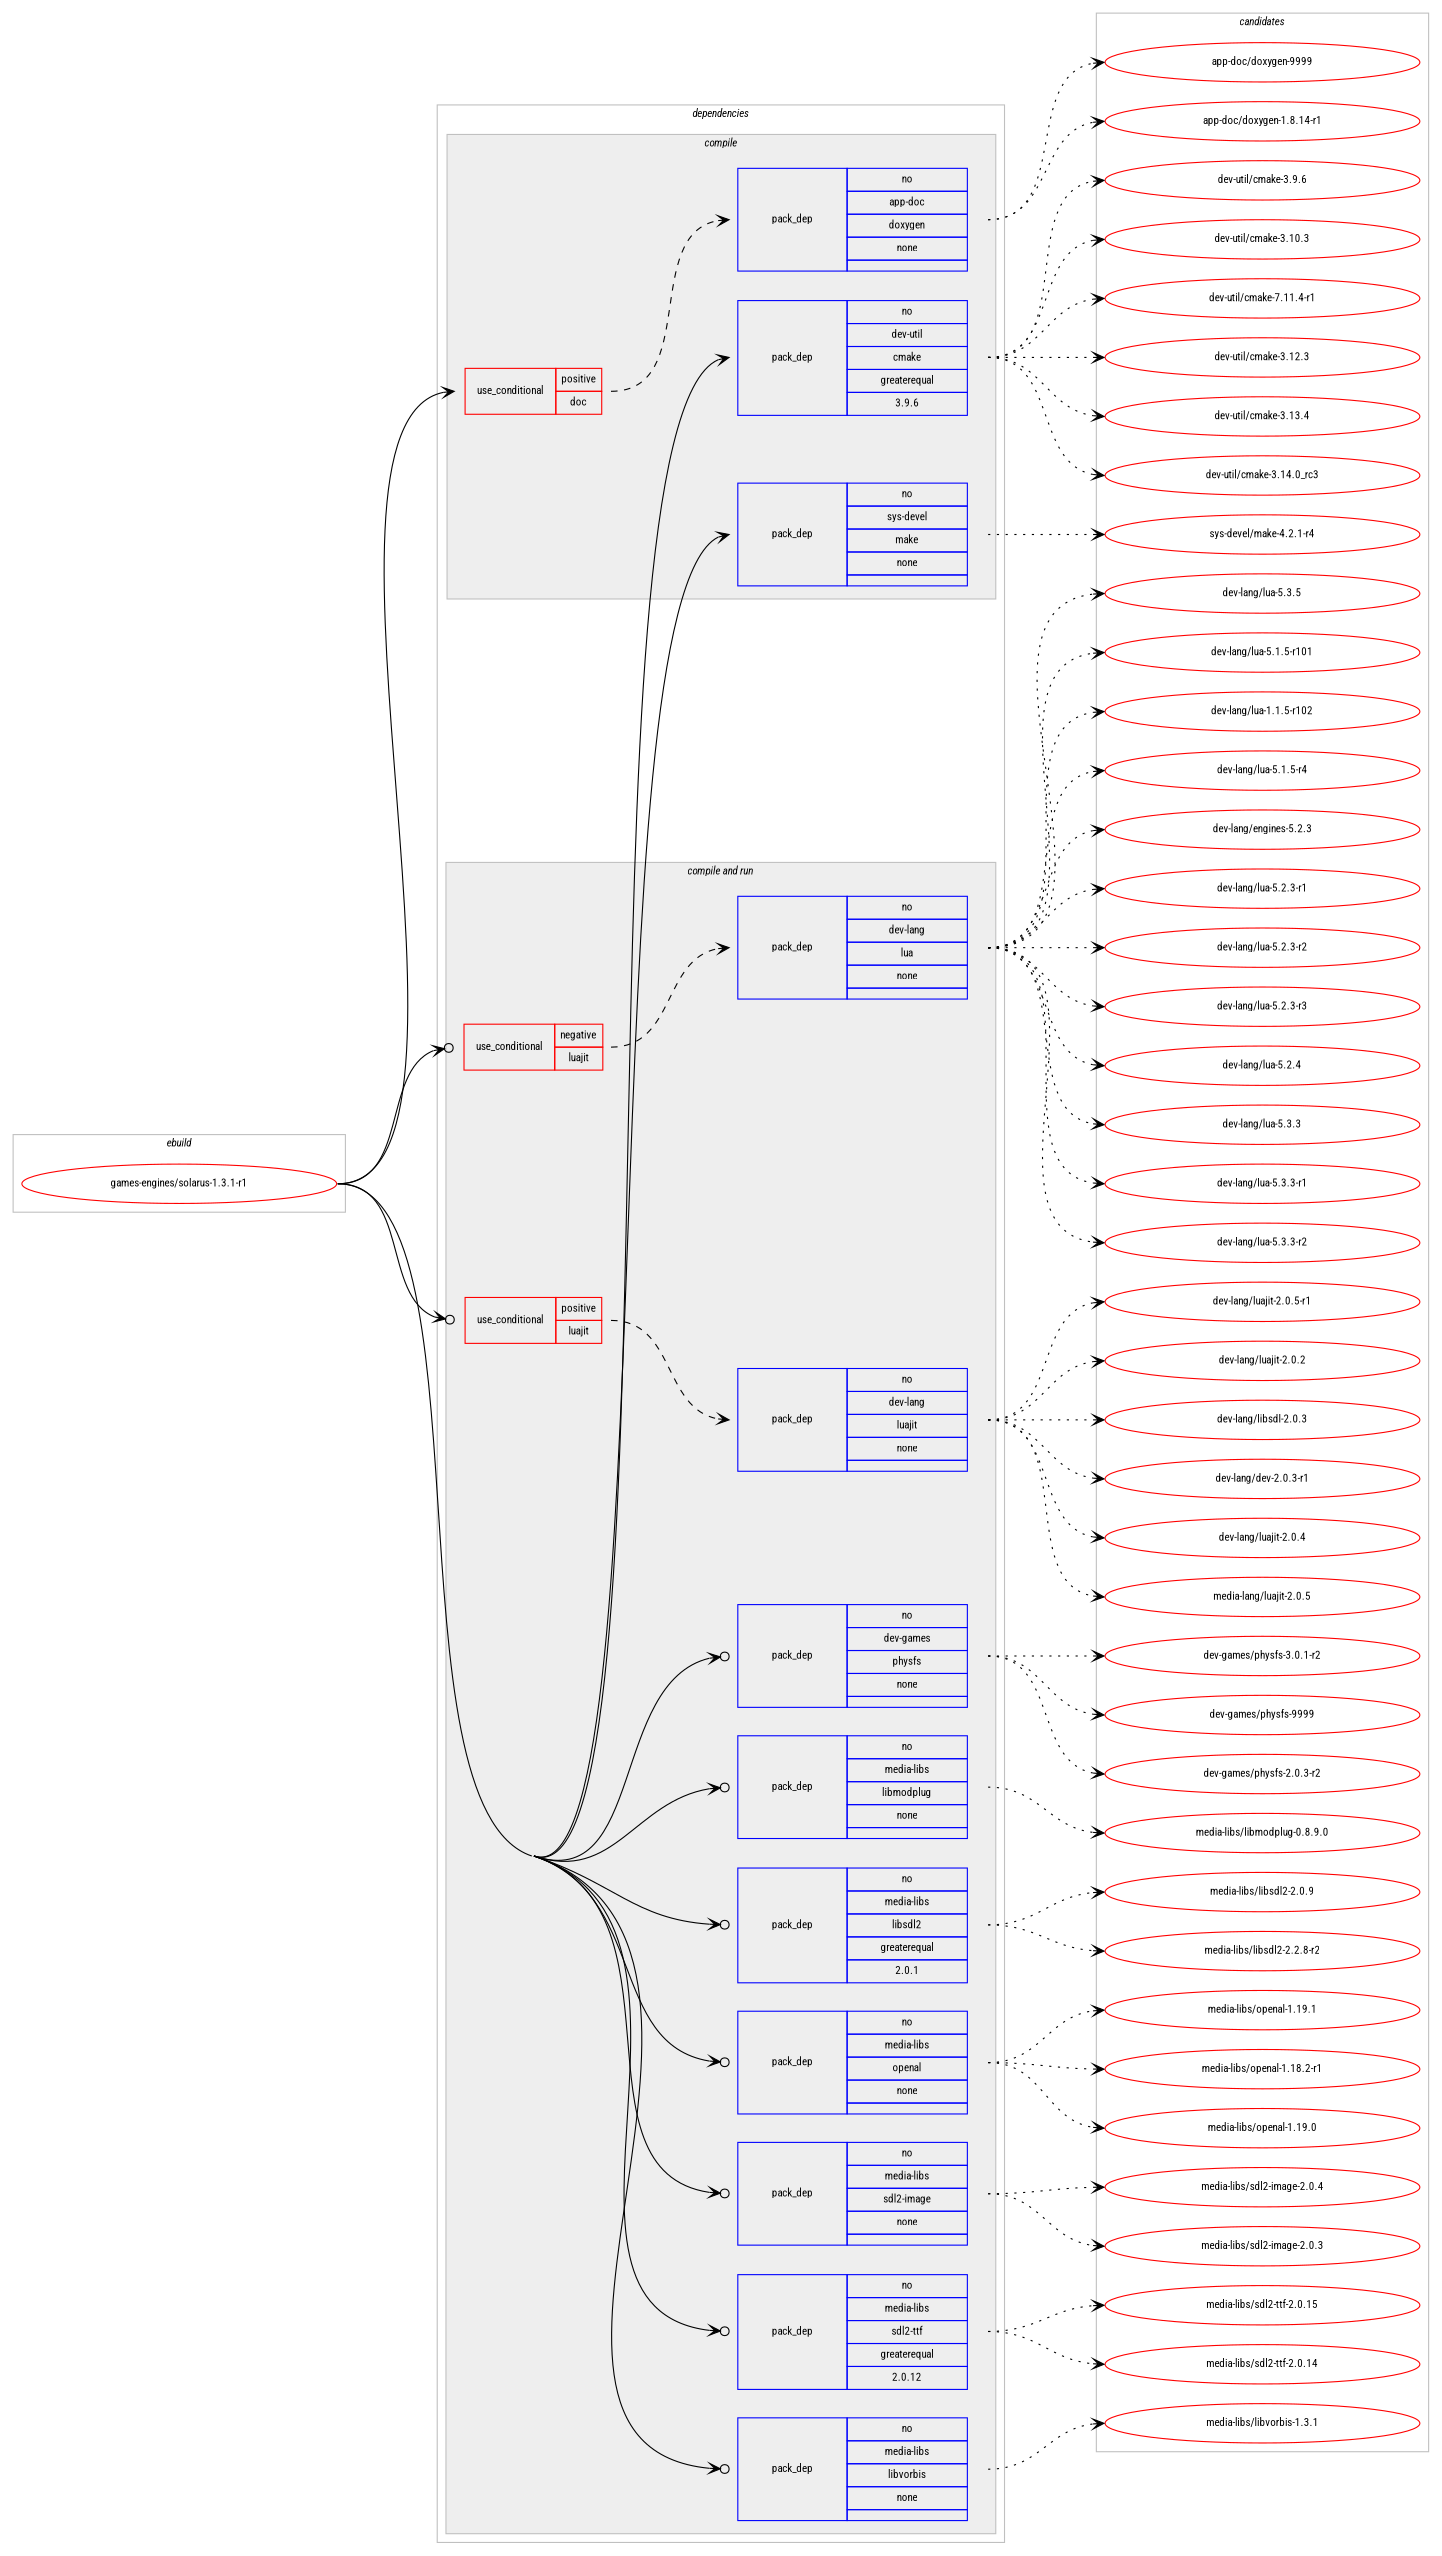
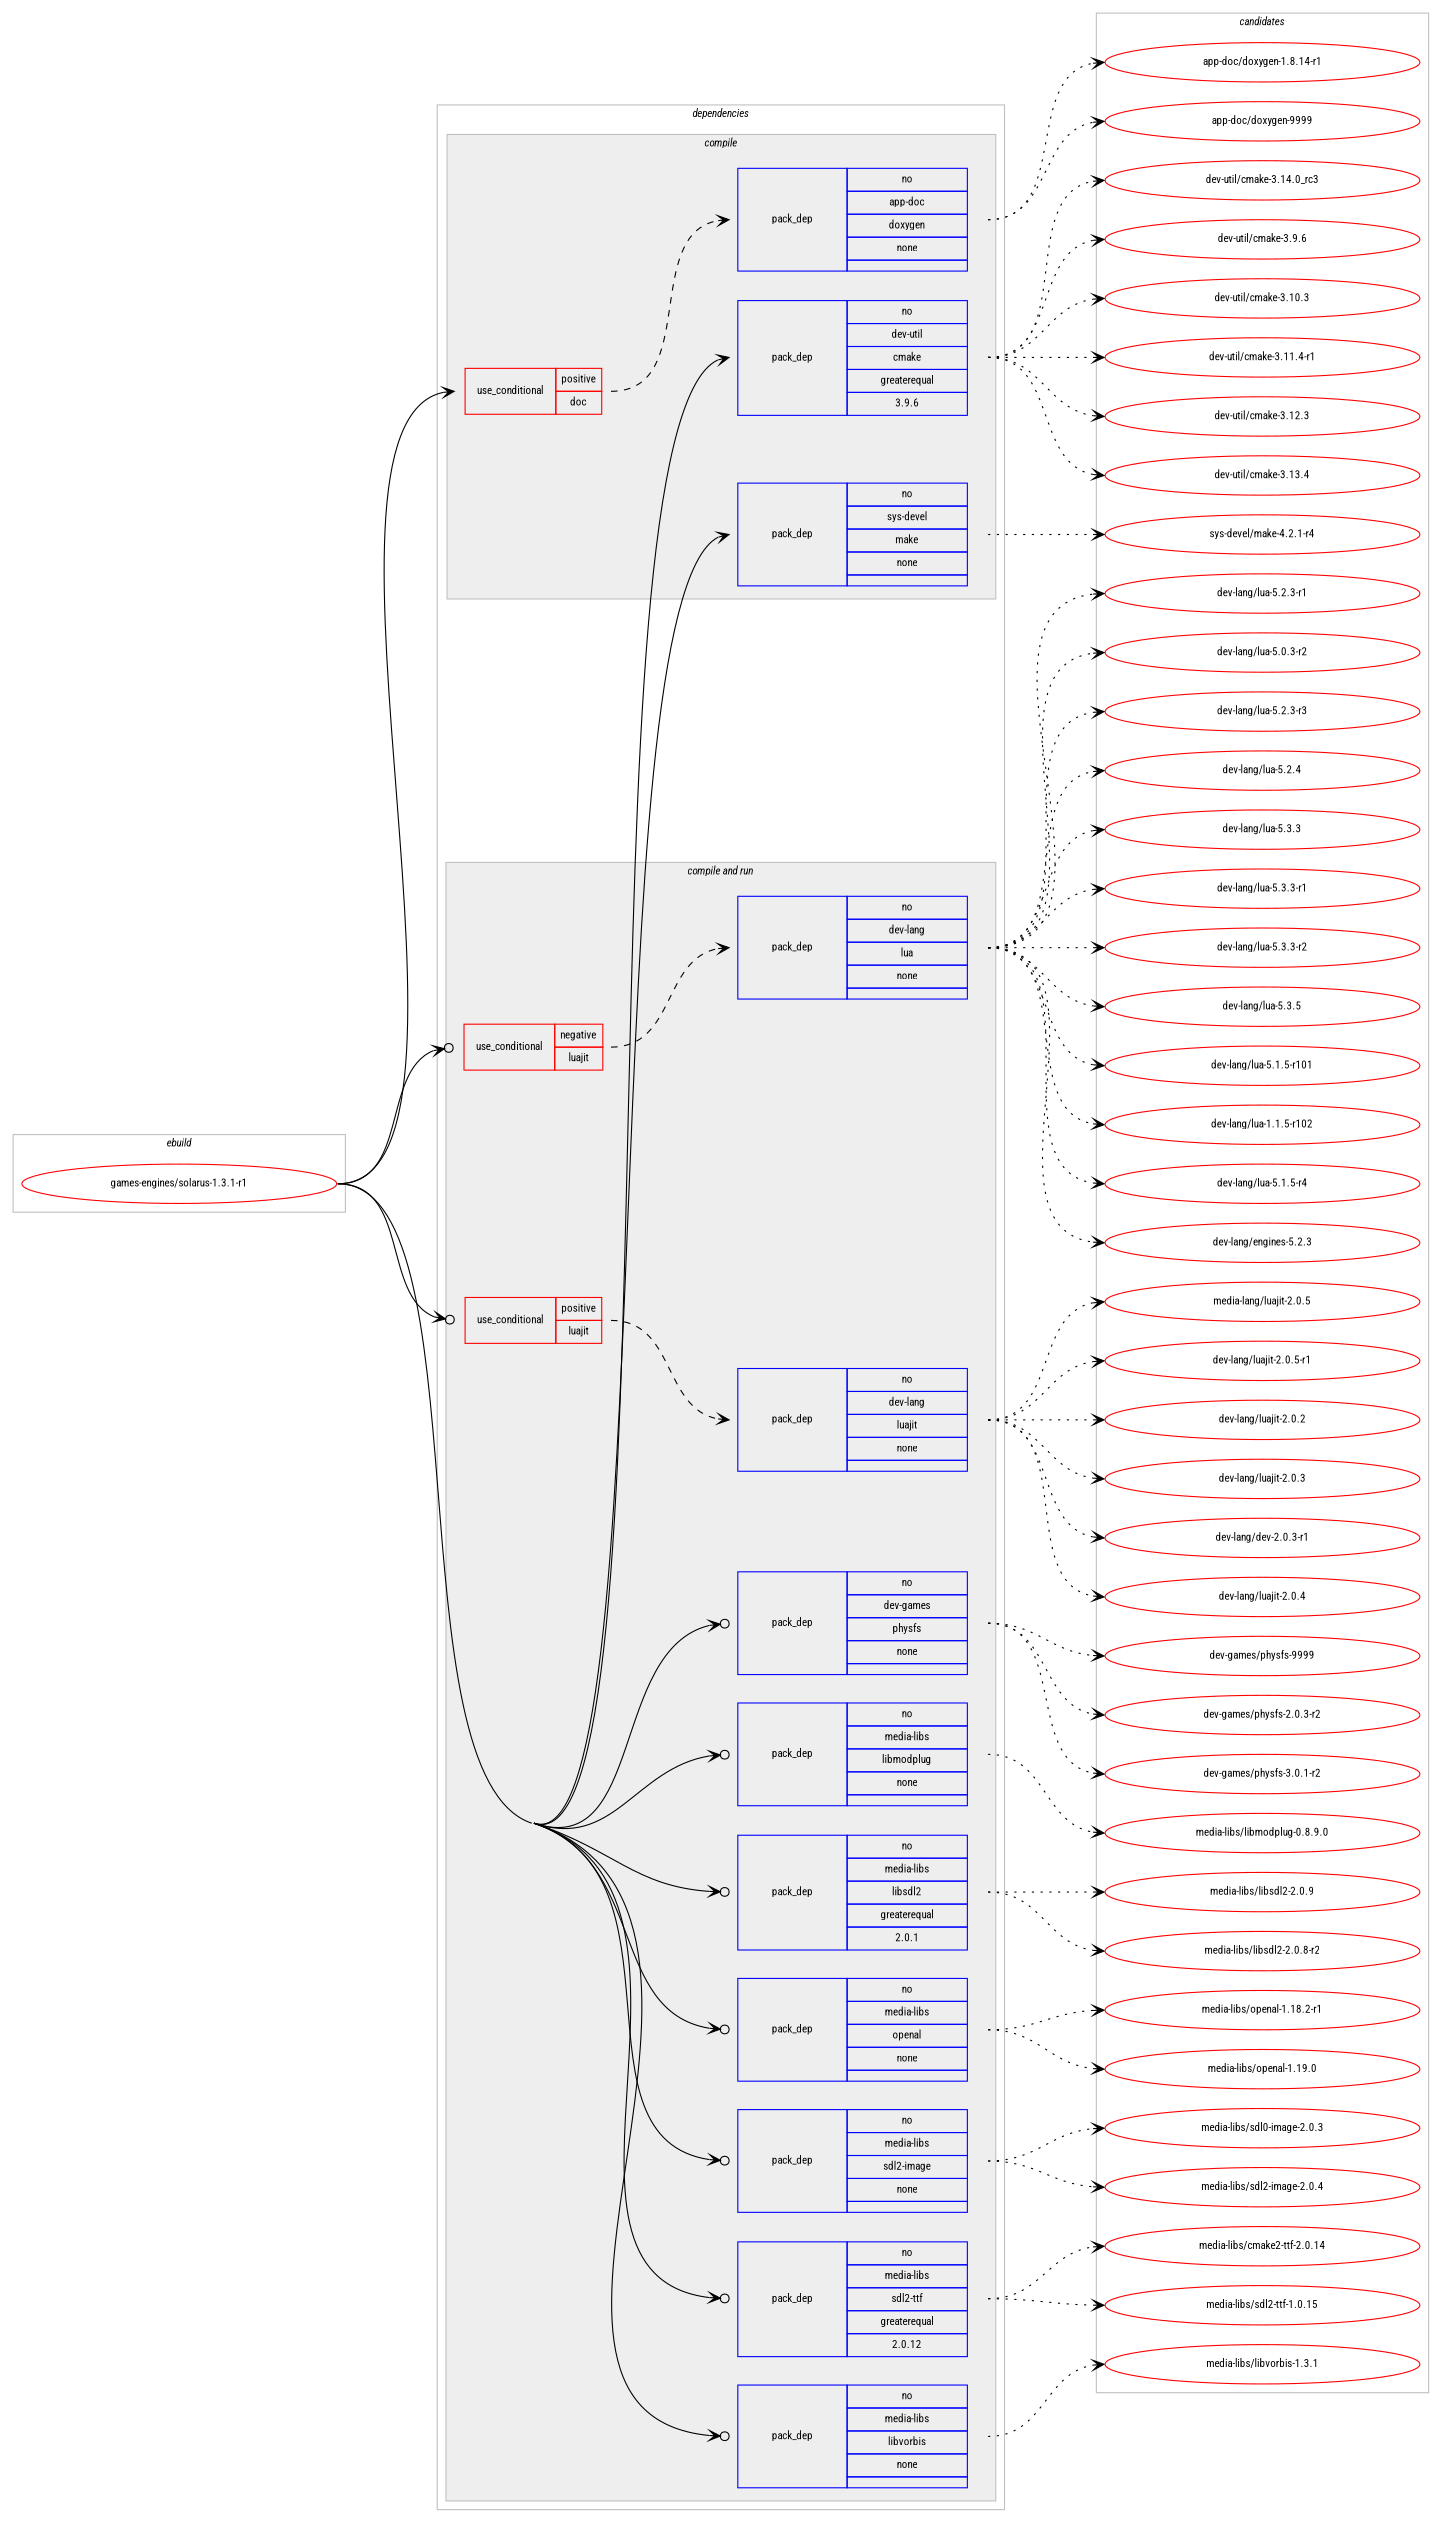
node "dev-util/cmake-7.11.4-r1": label "dev-util/cmake-7.11.4-r1" -> "dev-util/cmake-3.11.4-r1"
node "dev-lang/lua-5.2.3-r2": label "dev-lang/lua-5.2.3-r2" -> "dev-lang/lua-5.0.3-r2"
node "dev-lang/libsdl-2.0.3": label "dev-lang/libsdl-2.0.3" -> "dev-lang/luajit-2.0.3"
node "media-libs/libsdl2-2.2.8-r2": label "media-libs/libsdl2-2.2.8-r2" -> "media-libs/libsdl2-2.0.8-r2"
node "media-libs/openal-1.19.1": removed
node "media-libs/sdl2-image-2.0.3": label "media-libs/sdl2-image-2.0.3" -> "media-libs/sdl0-image-2.0.3"
node "media-libs/sdl2-ttf-2.0.15": label "media-libs/sdl2-ttf-2.0.15" -> "media-libs/sdl2-ttf-1.0.15"
node "media-libs/sdl2-ttf-2.0.14": label "media-libs/sdl2-ttf-2.0.14" -> "media-libs/cmake2-ttf-2.0.14"
